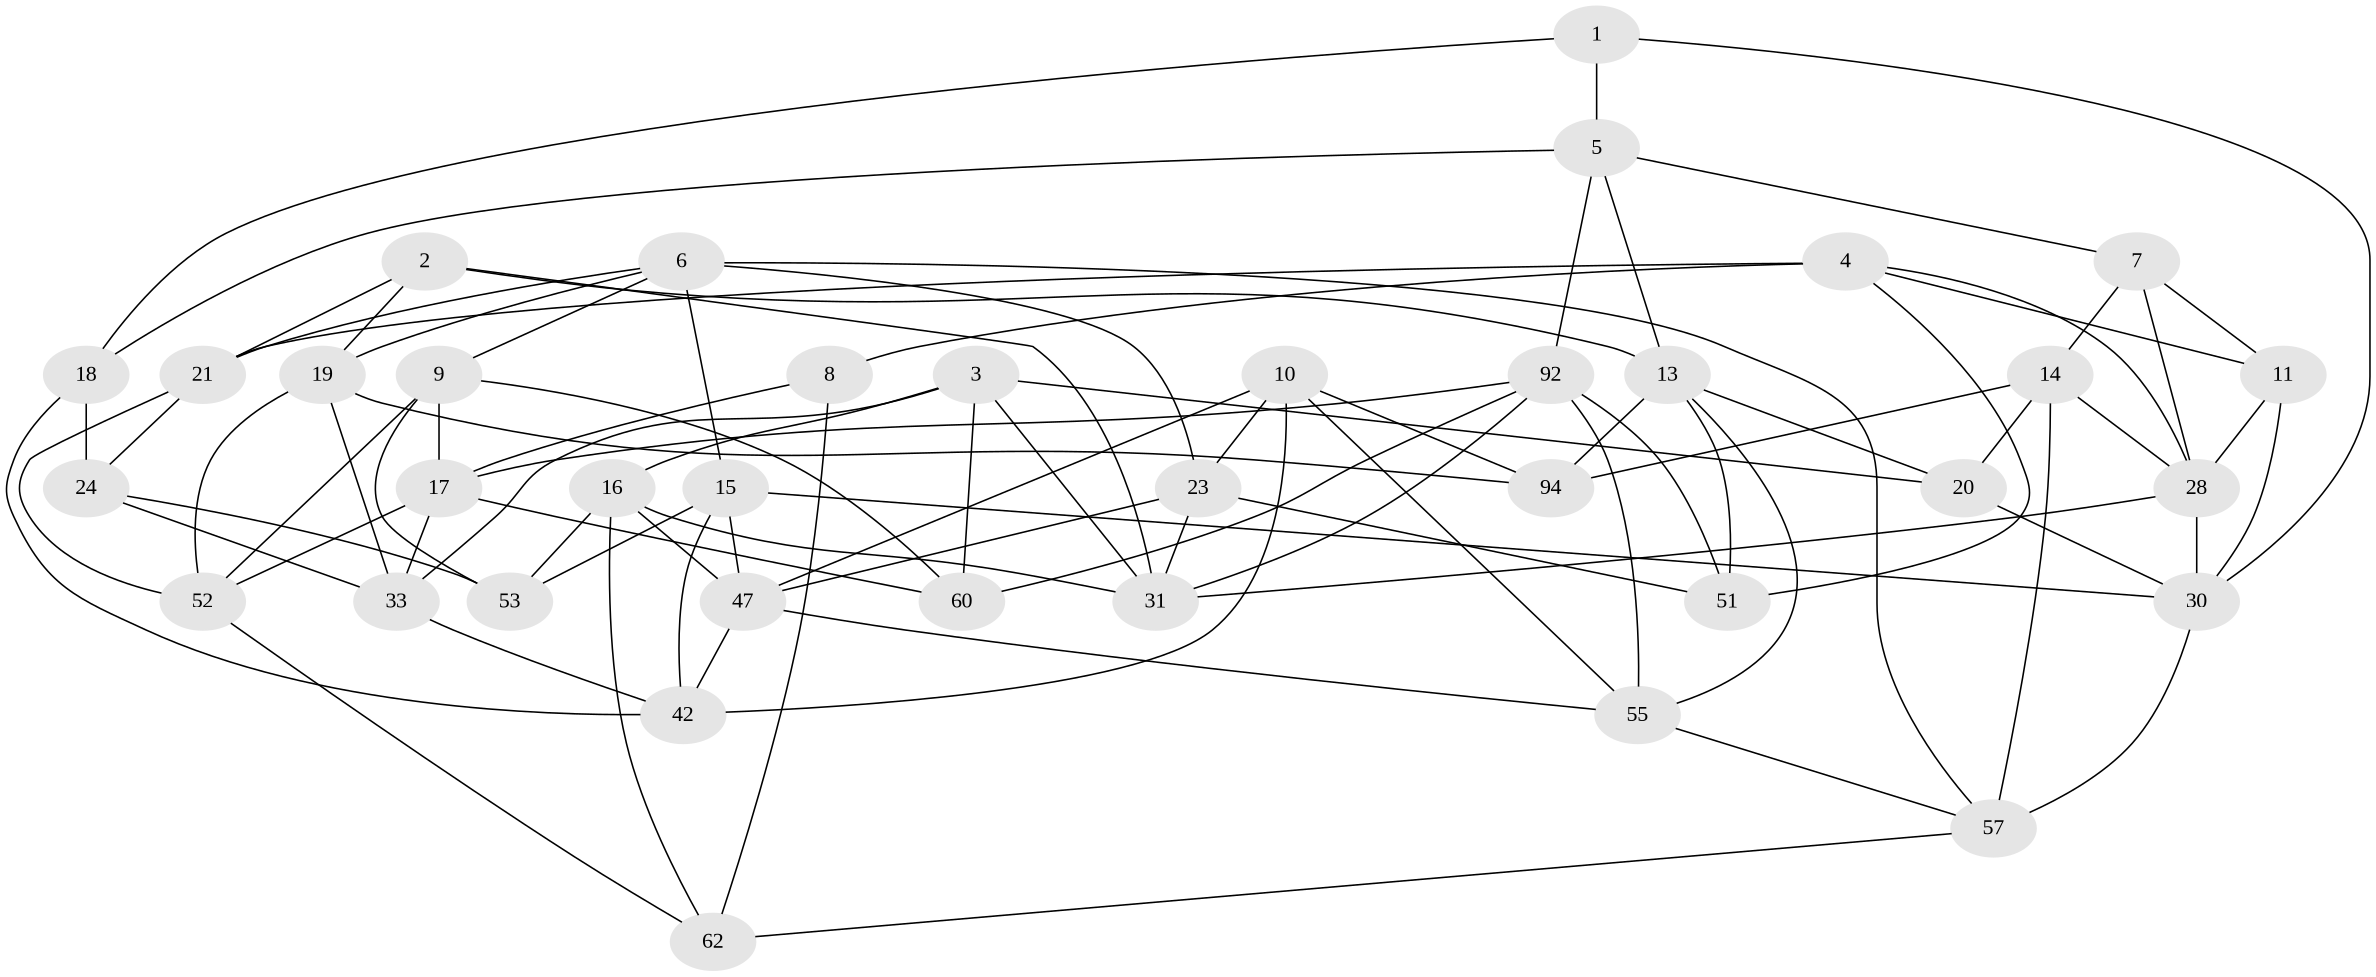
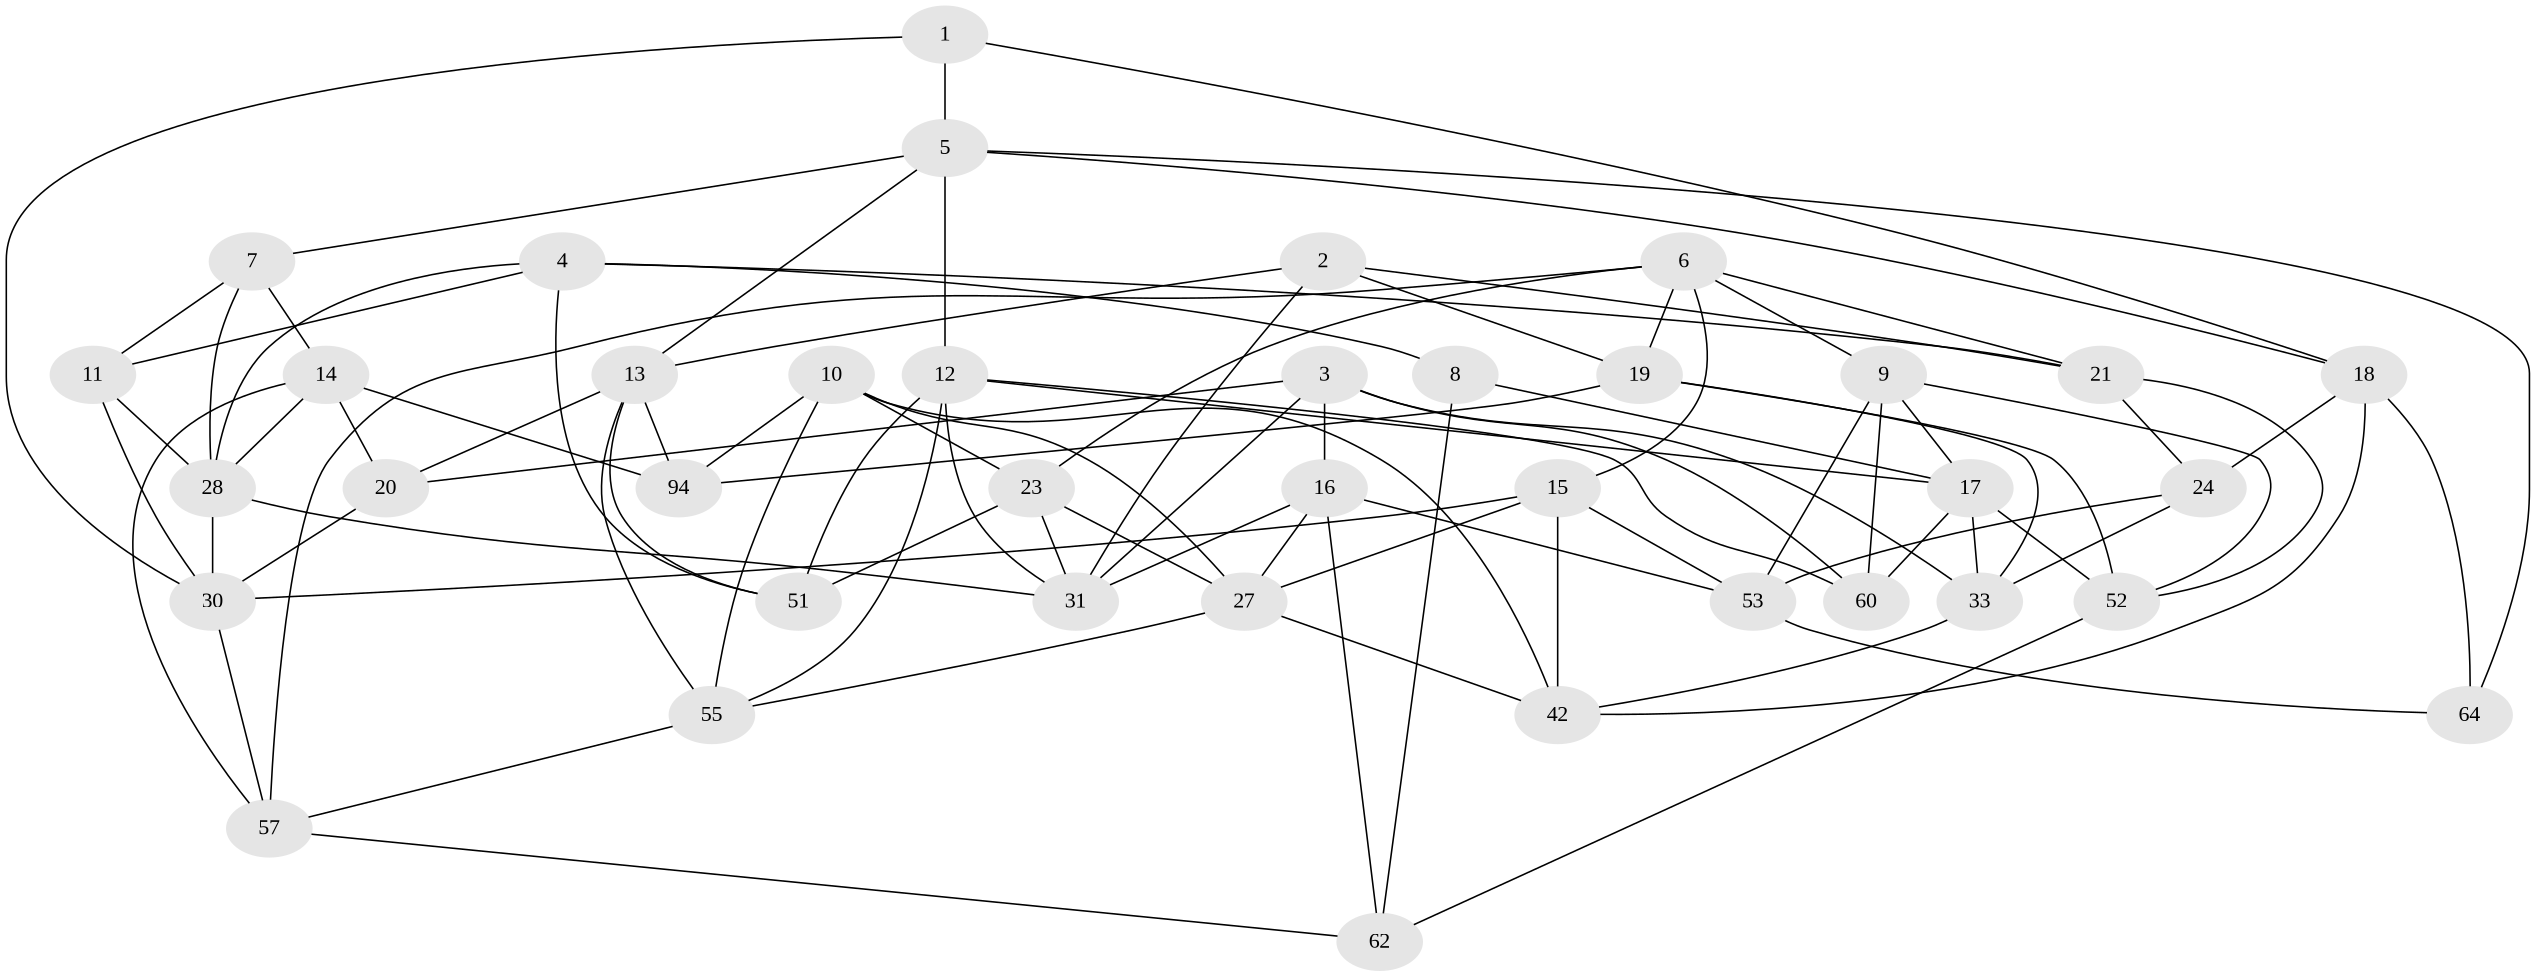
node "92": label "92" -> "12"
node "47": label "47" -> "27"
node "64": added
